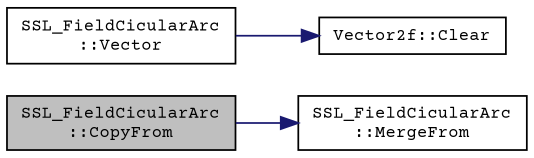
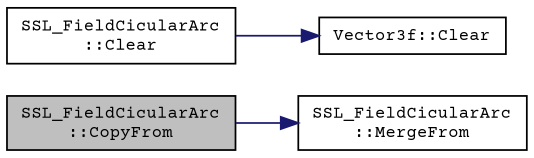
node "SSL_FieldCicularArc ::Vector": label "SSL_FieldCicularArc ::Vector" -> "SSL_FieldCicularArc ::Clear"
node "Vector2f::Clear": label "Vector2f::Clear" -> "Vector3f::Clear"
